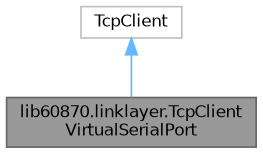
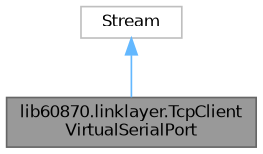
node "TcpClient": label "TcpClient" -> "Stream"
